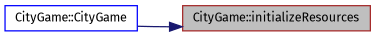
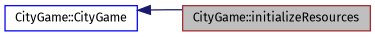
edge "CityGame::CityGame" -> "CityGame::initializeResources": reversed
